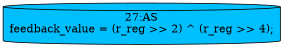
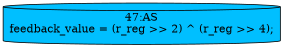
node "27:AS feedback_value = (r_reg >> 2) ^ (r_reg >> 4);": label "27:AS feedback_value = (r_reg >> 2) ^ (r_reg >> 4);" -> "47:AS feedback_value = (r_reg >> 2) ^ (r_reg >> 4);"
